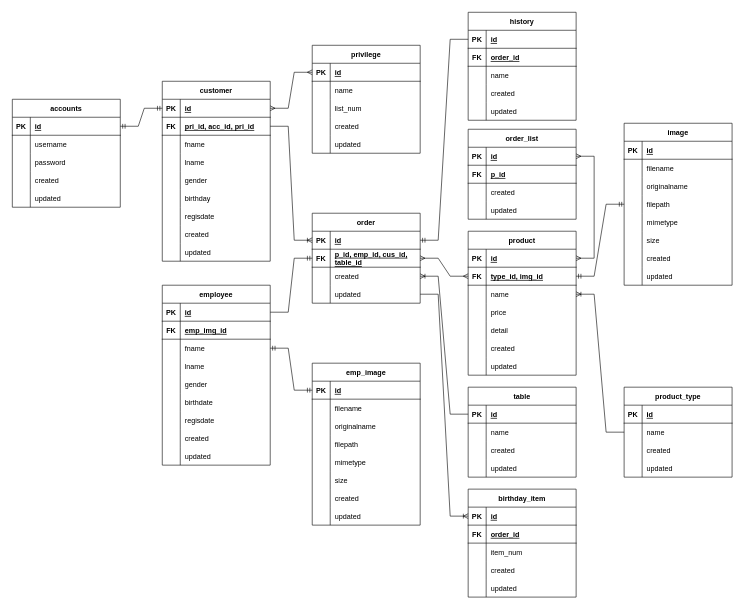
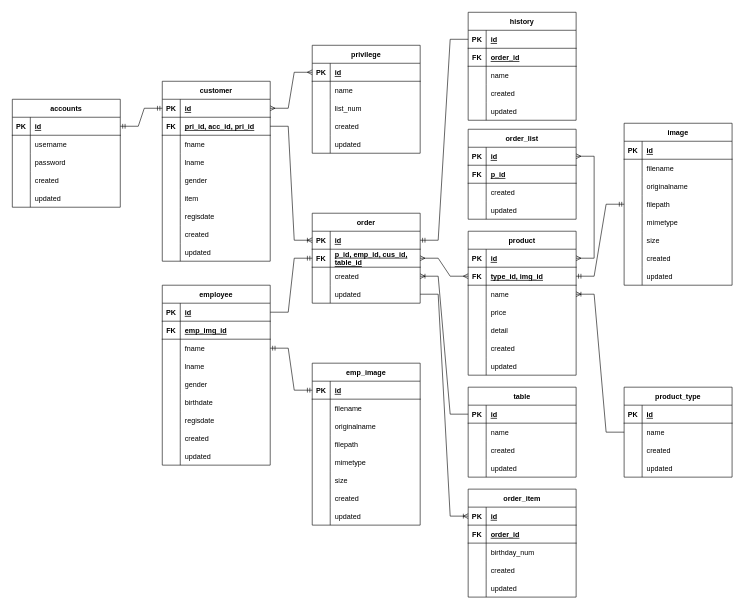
node "birthday": label "birthday" -> "item"
node "birthday_item": label "birthday_item" -> "order_item"
node "item_num": label "item_num" -> "birthday_num"
